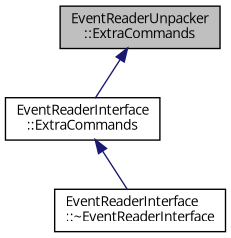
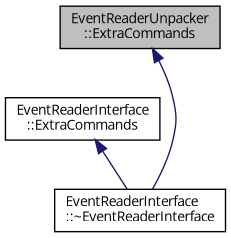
edge "EventReaderInterface ::ExtraCommands" -> "EventReaderUnpacker ::ExtraCommands": now "EventReaderInterface ::~EventReaderInterface" -> "EventReaderUnpacker ::ExtraCommands"
